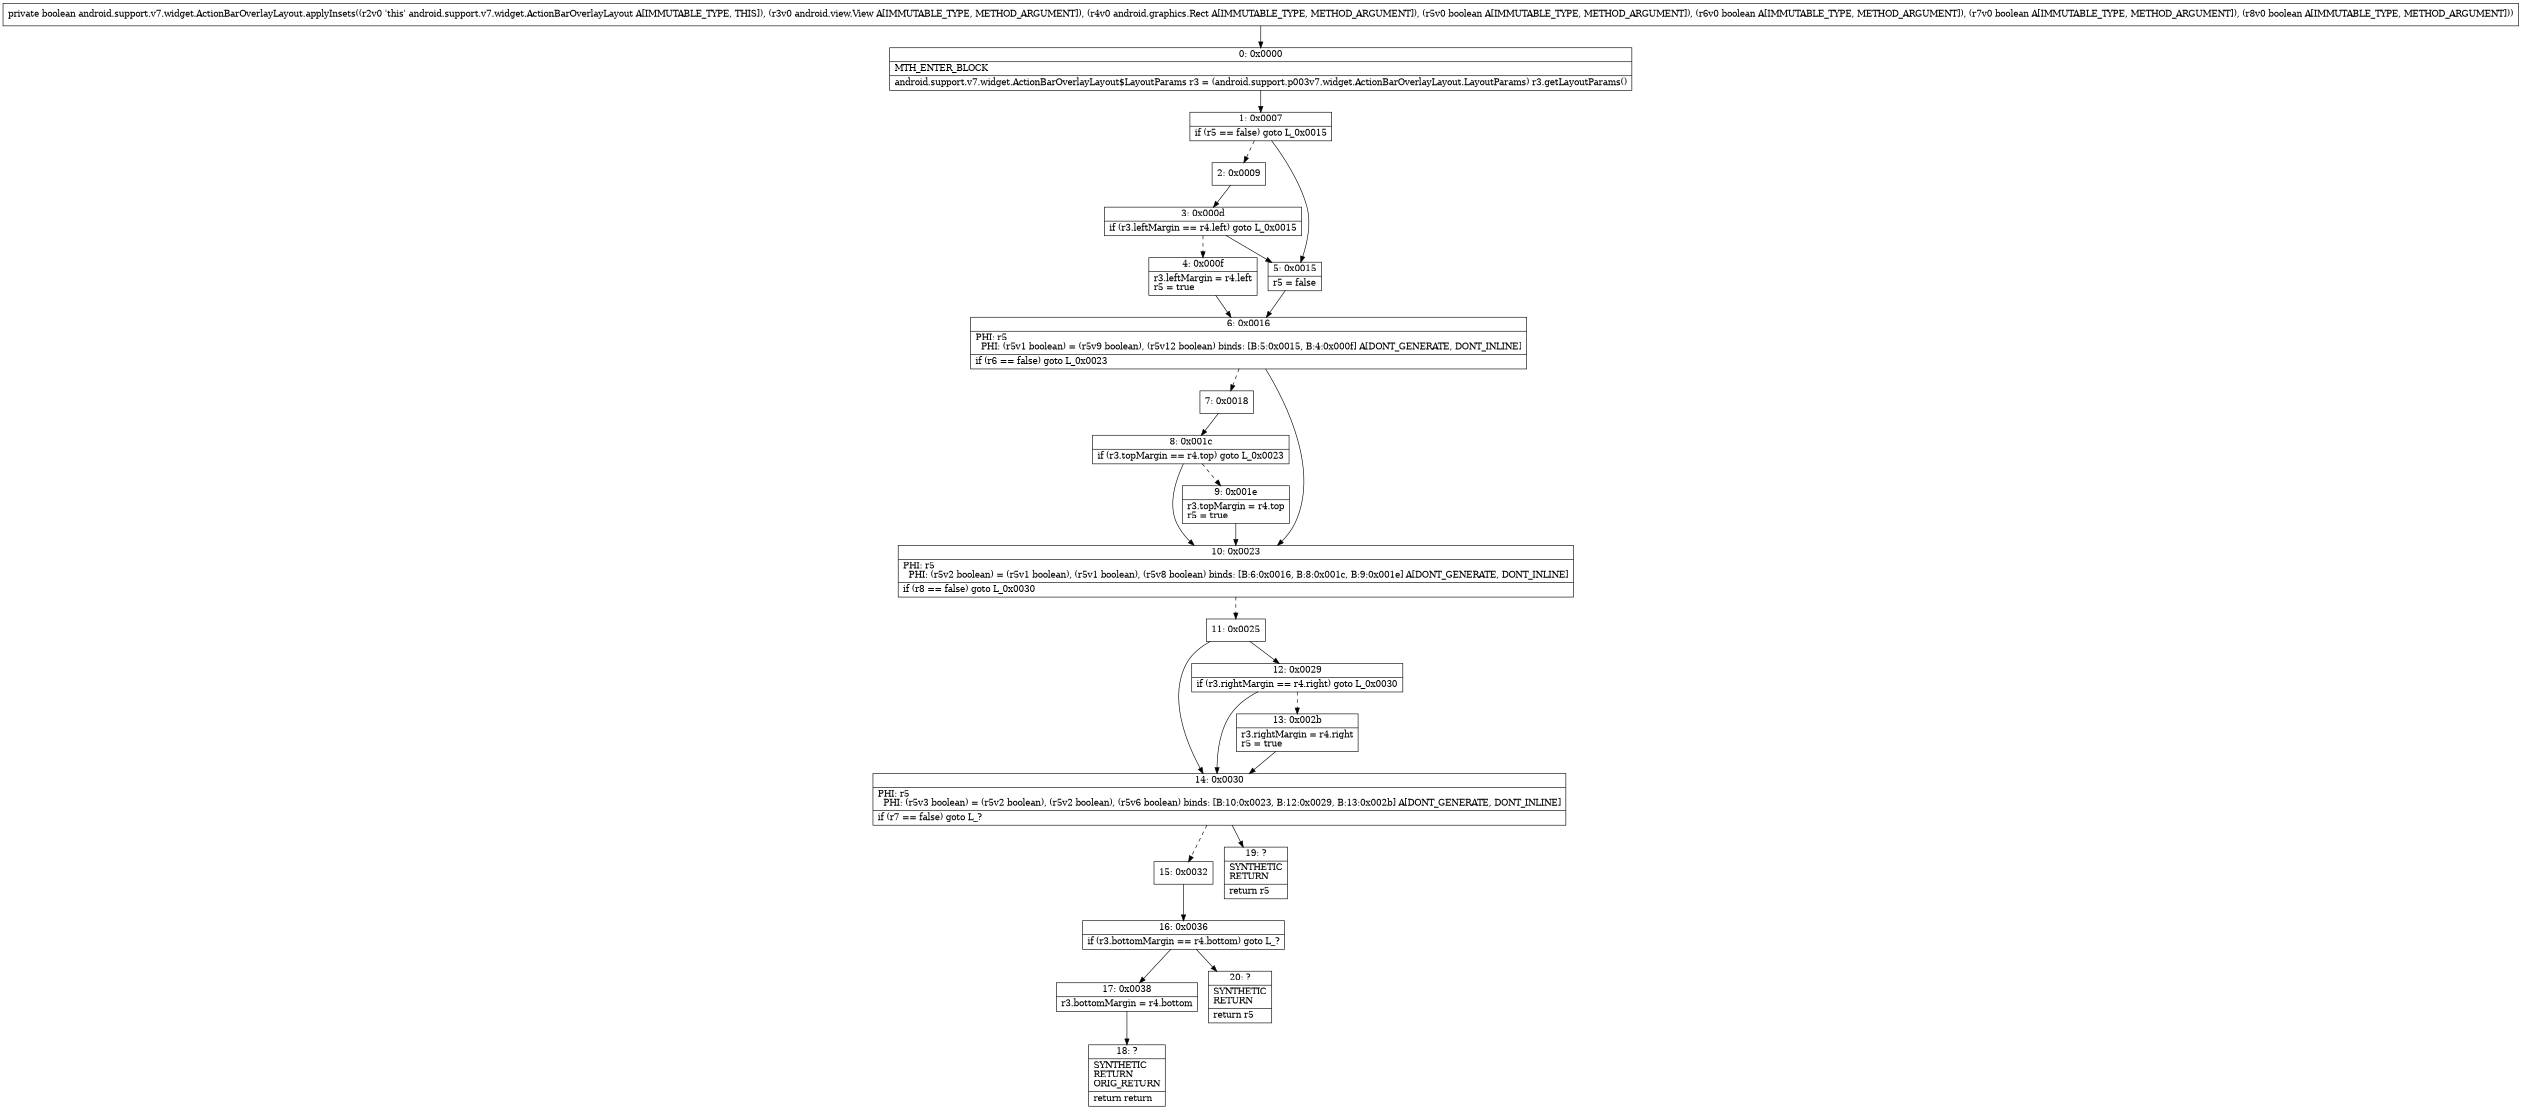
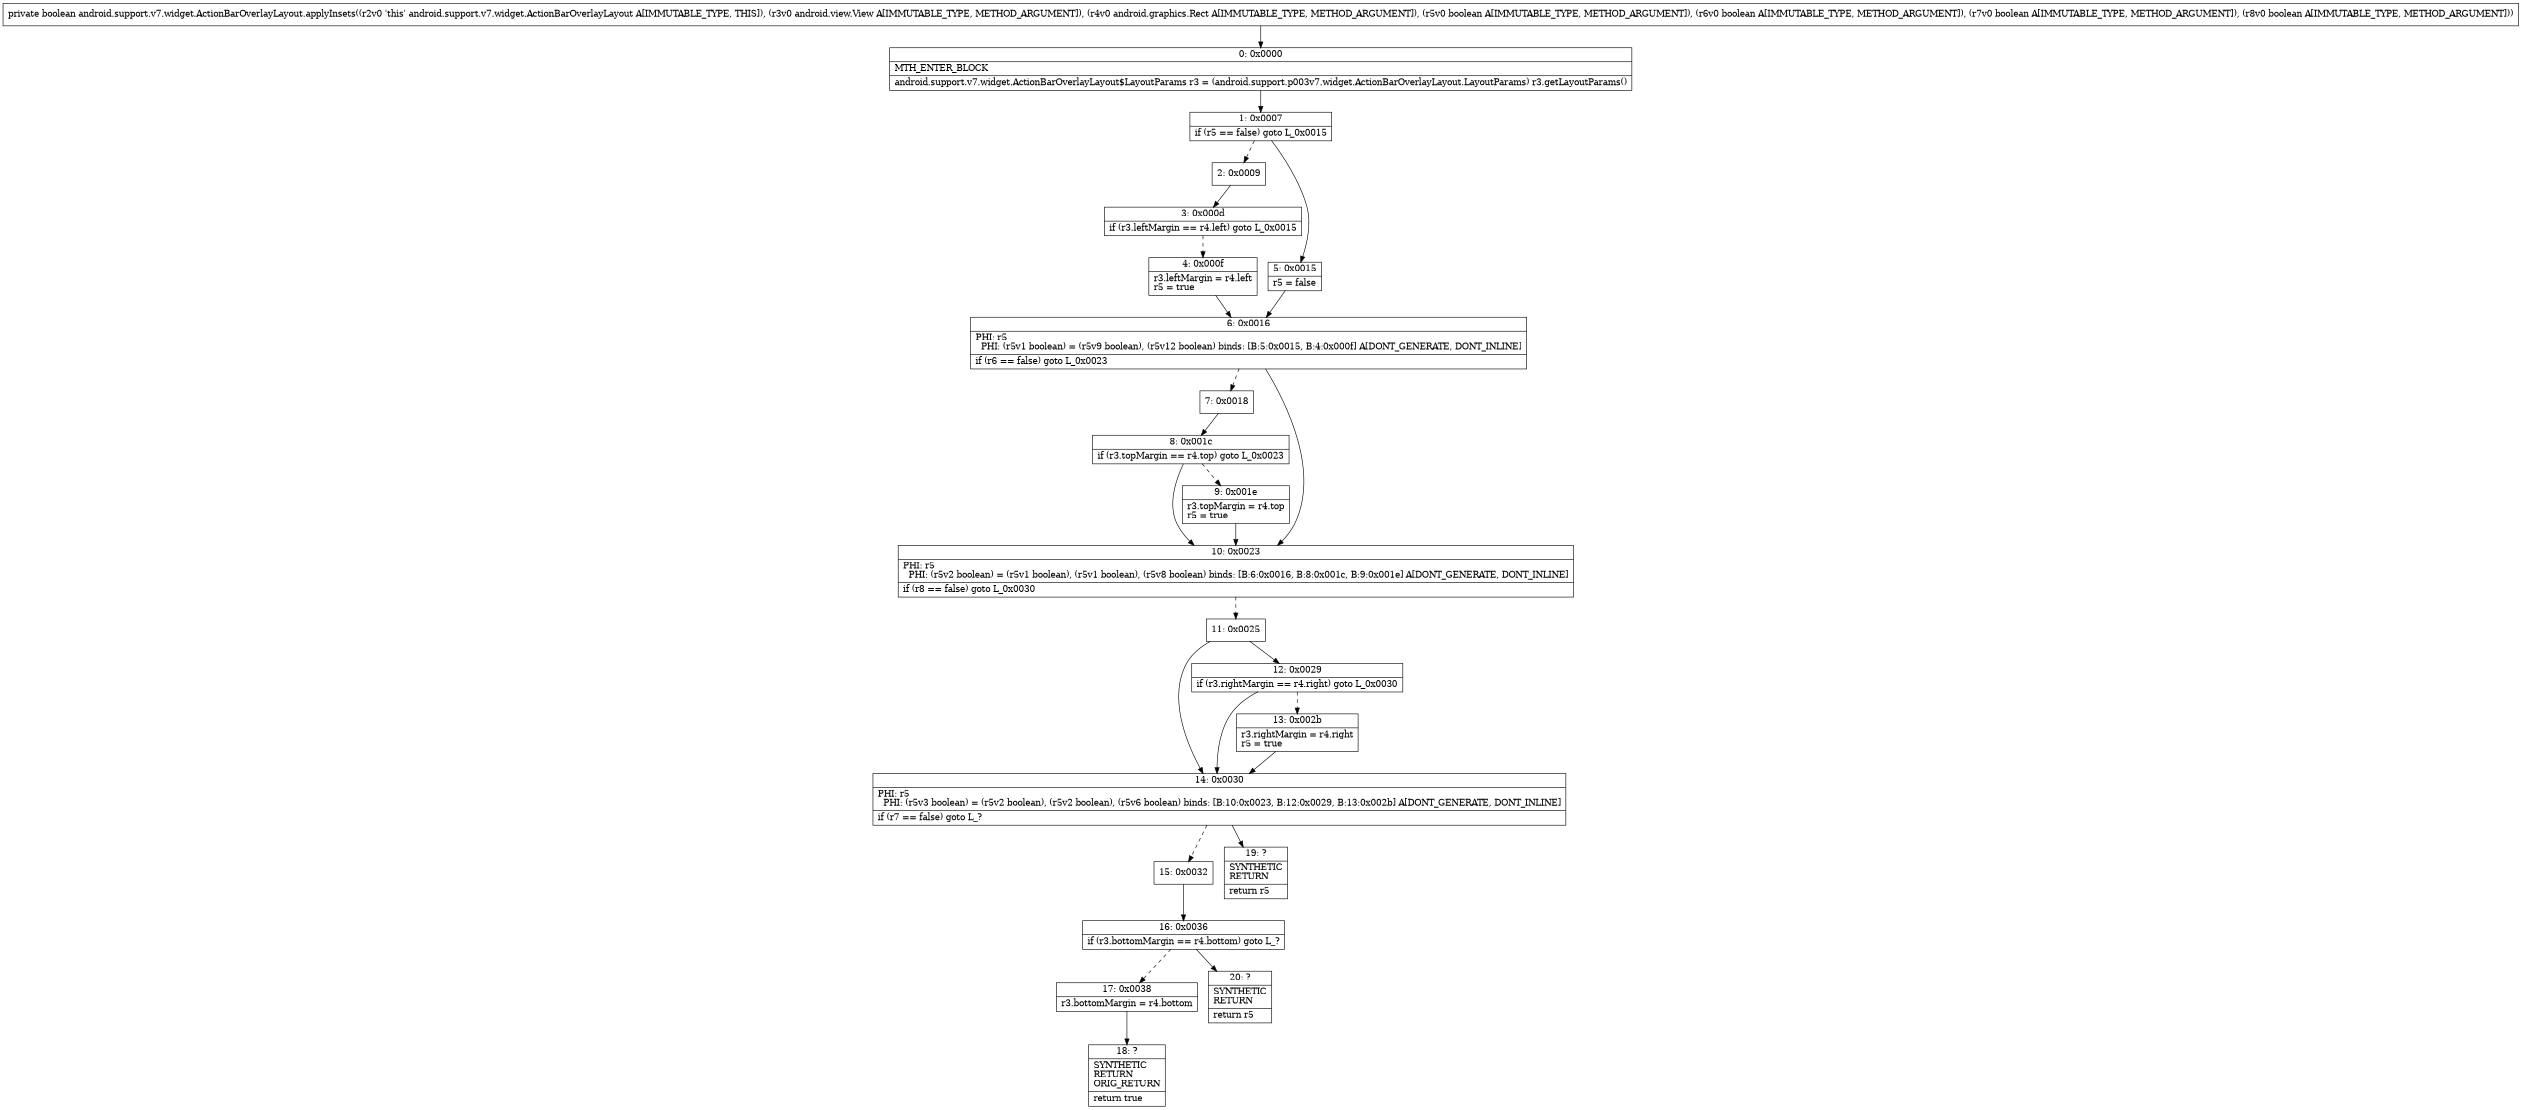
edge "3: 0x000d" -> "5: 0x0015": removed
edge "16: 0x0036" -> "17: 0x0038": style solid -> dashed
node "18: ?": text "return return" -> "return true"
